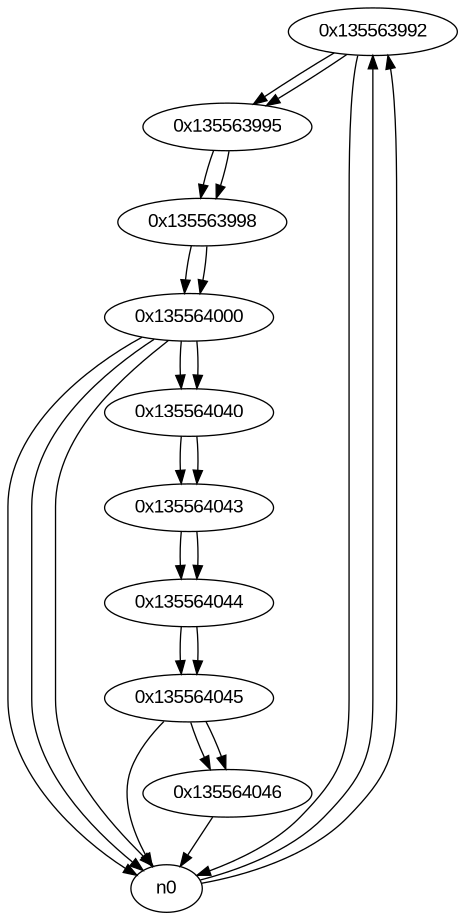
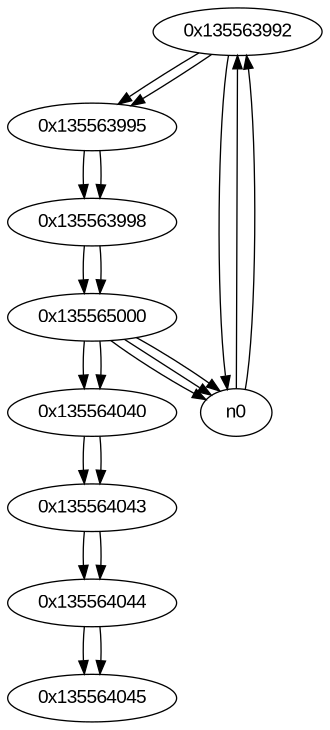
node "0x135564000": label "0x135564000" -> "0x135565000"
edge "0x135564045" -> "n0": removed
node "0x135564046": removed
